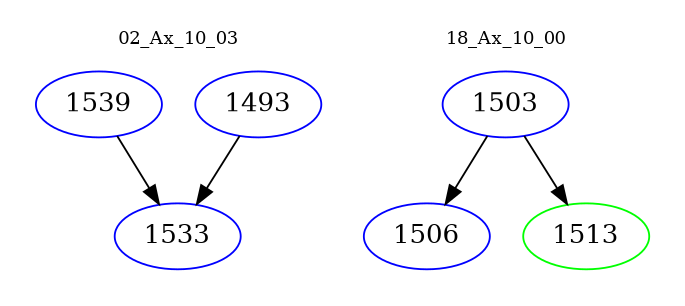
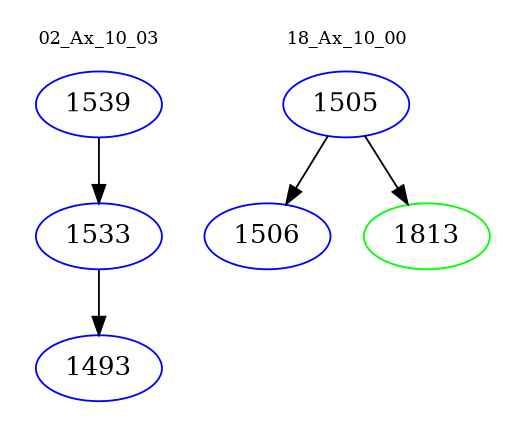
node "1503": label "1503" -> "1505"
edge "1493" -> "1533": reversed
node "1513": label "1513" -> "1813"
